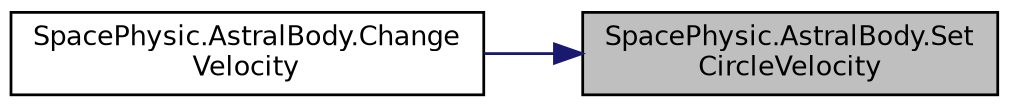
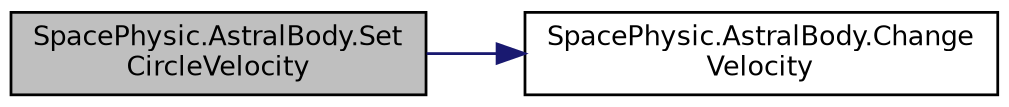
edge "SpacePhysic.AstralBody.Change Velocity" -> "SpacePhysic.AstralBody.Set CircleVelocity": reversed
